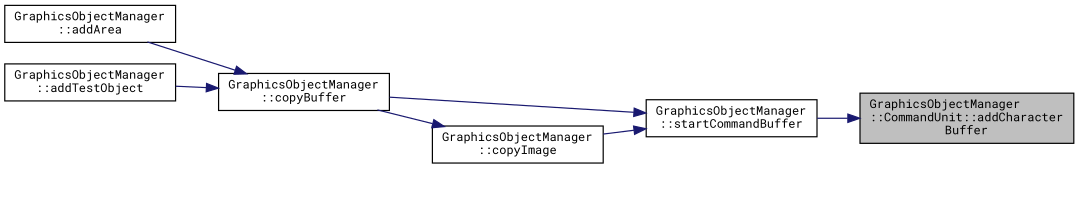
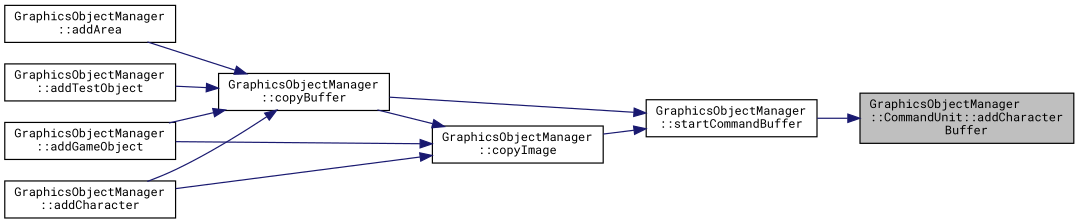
node "GraphicsObjectManager ::addGameObject": added
node "GraphicsObjectManager ::addCharacter": added
